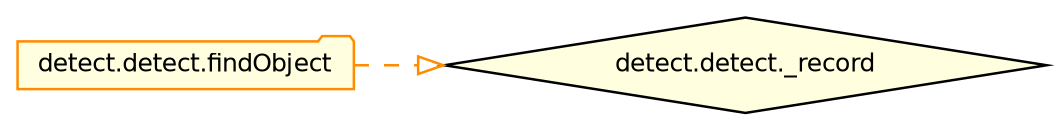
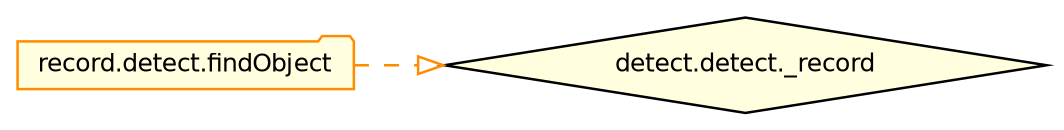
node "detect.detect.findObject": label "detect.detect.findObject" -> "record.detect.findObject"
